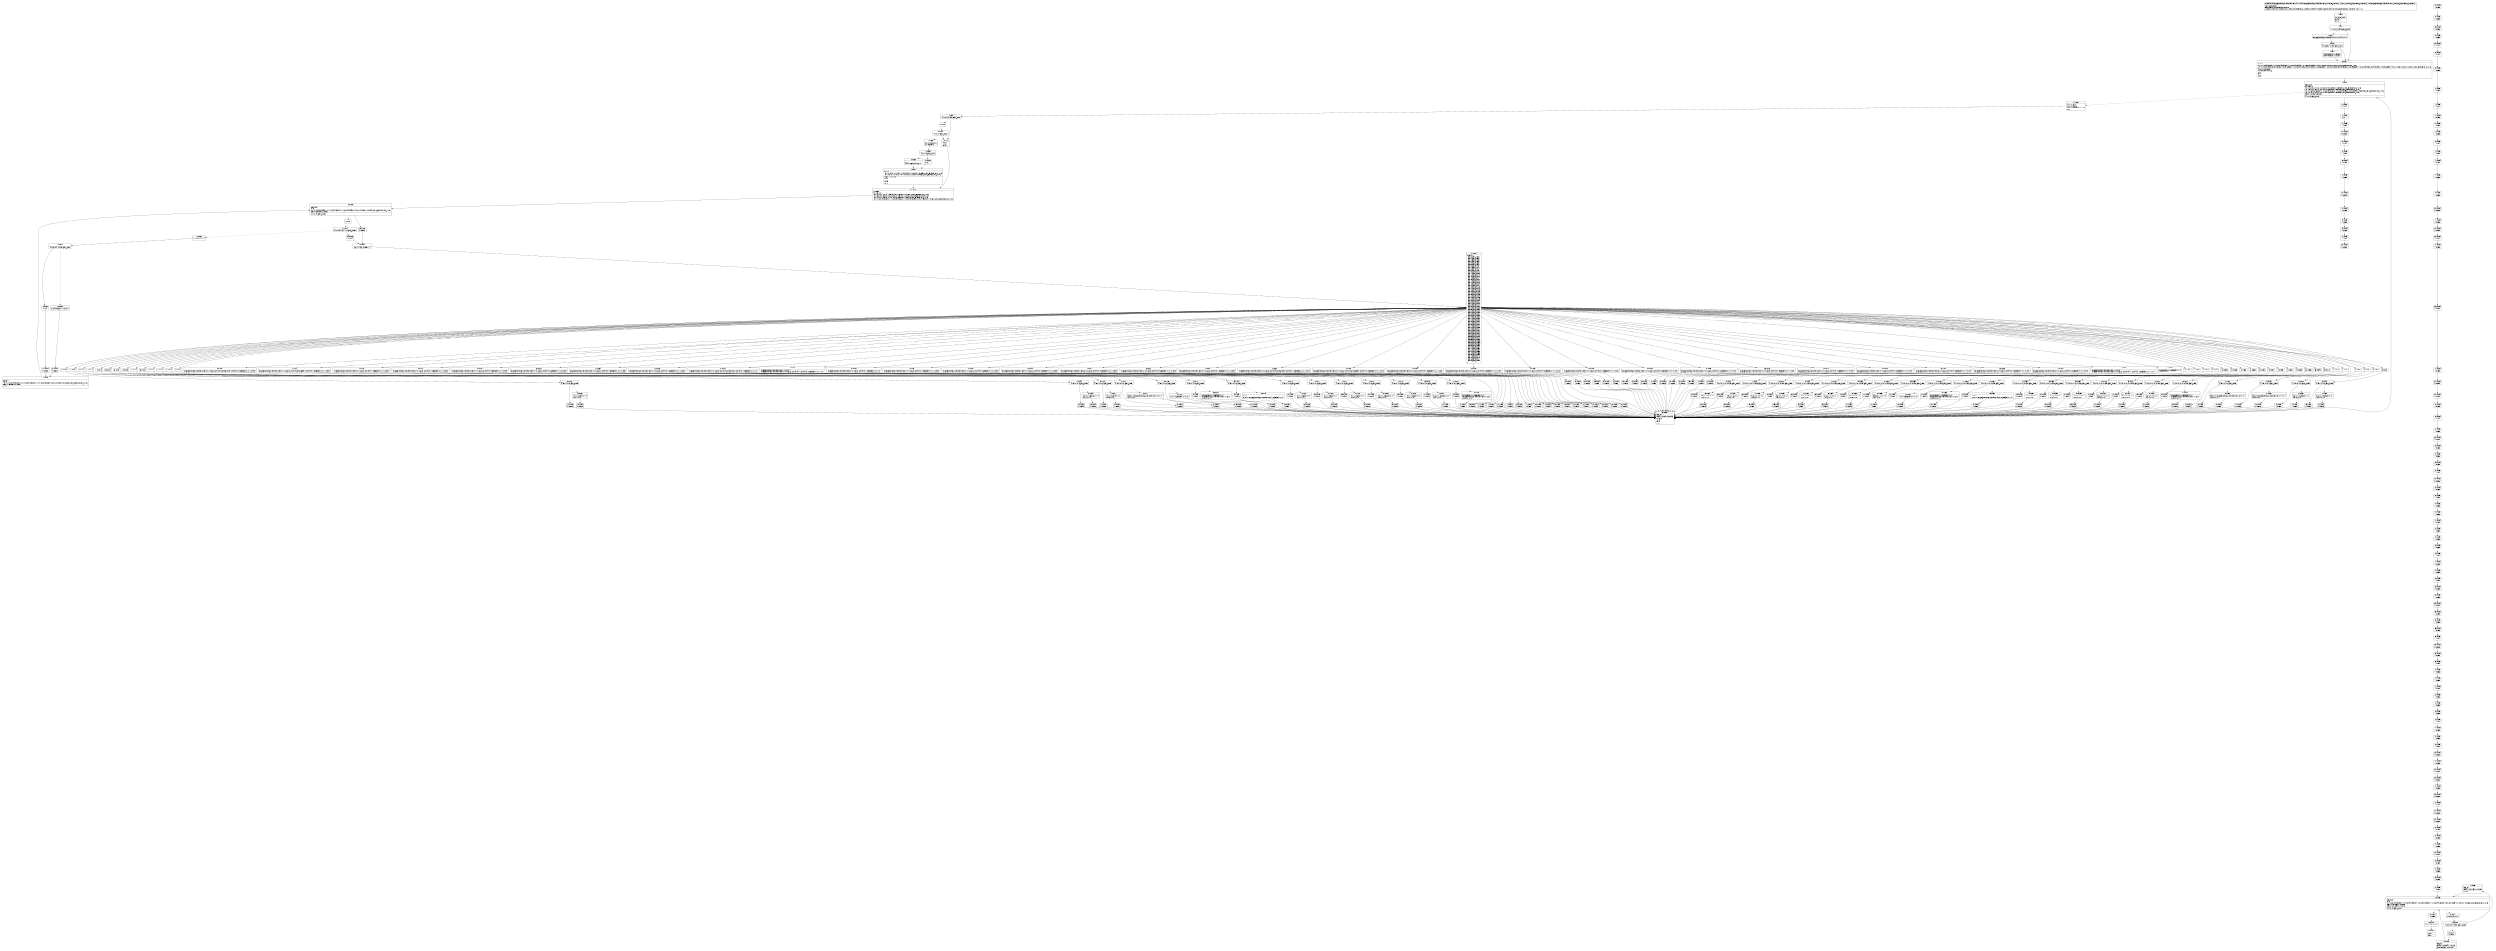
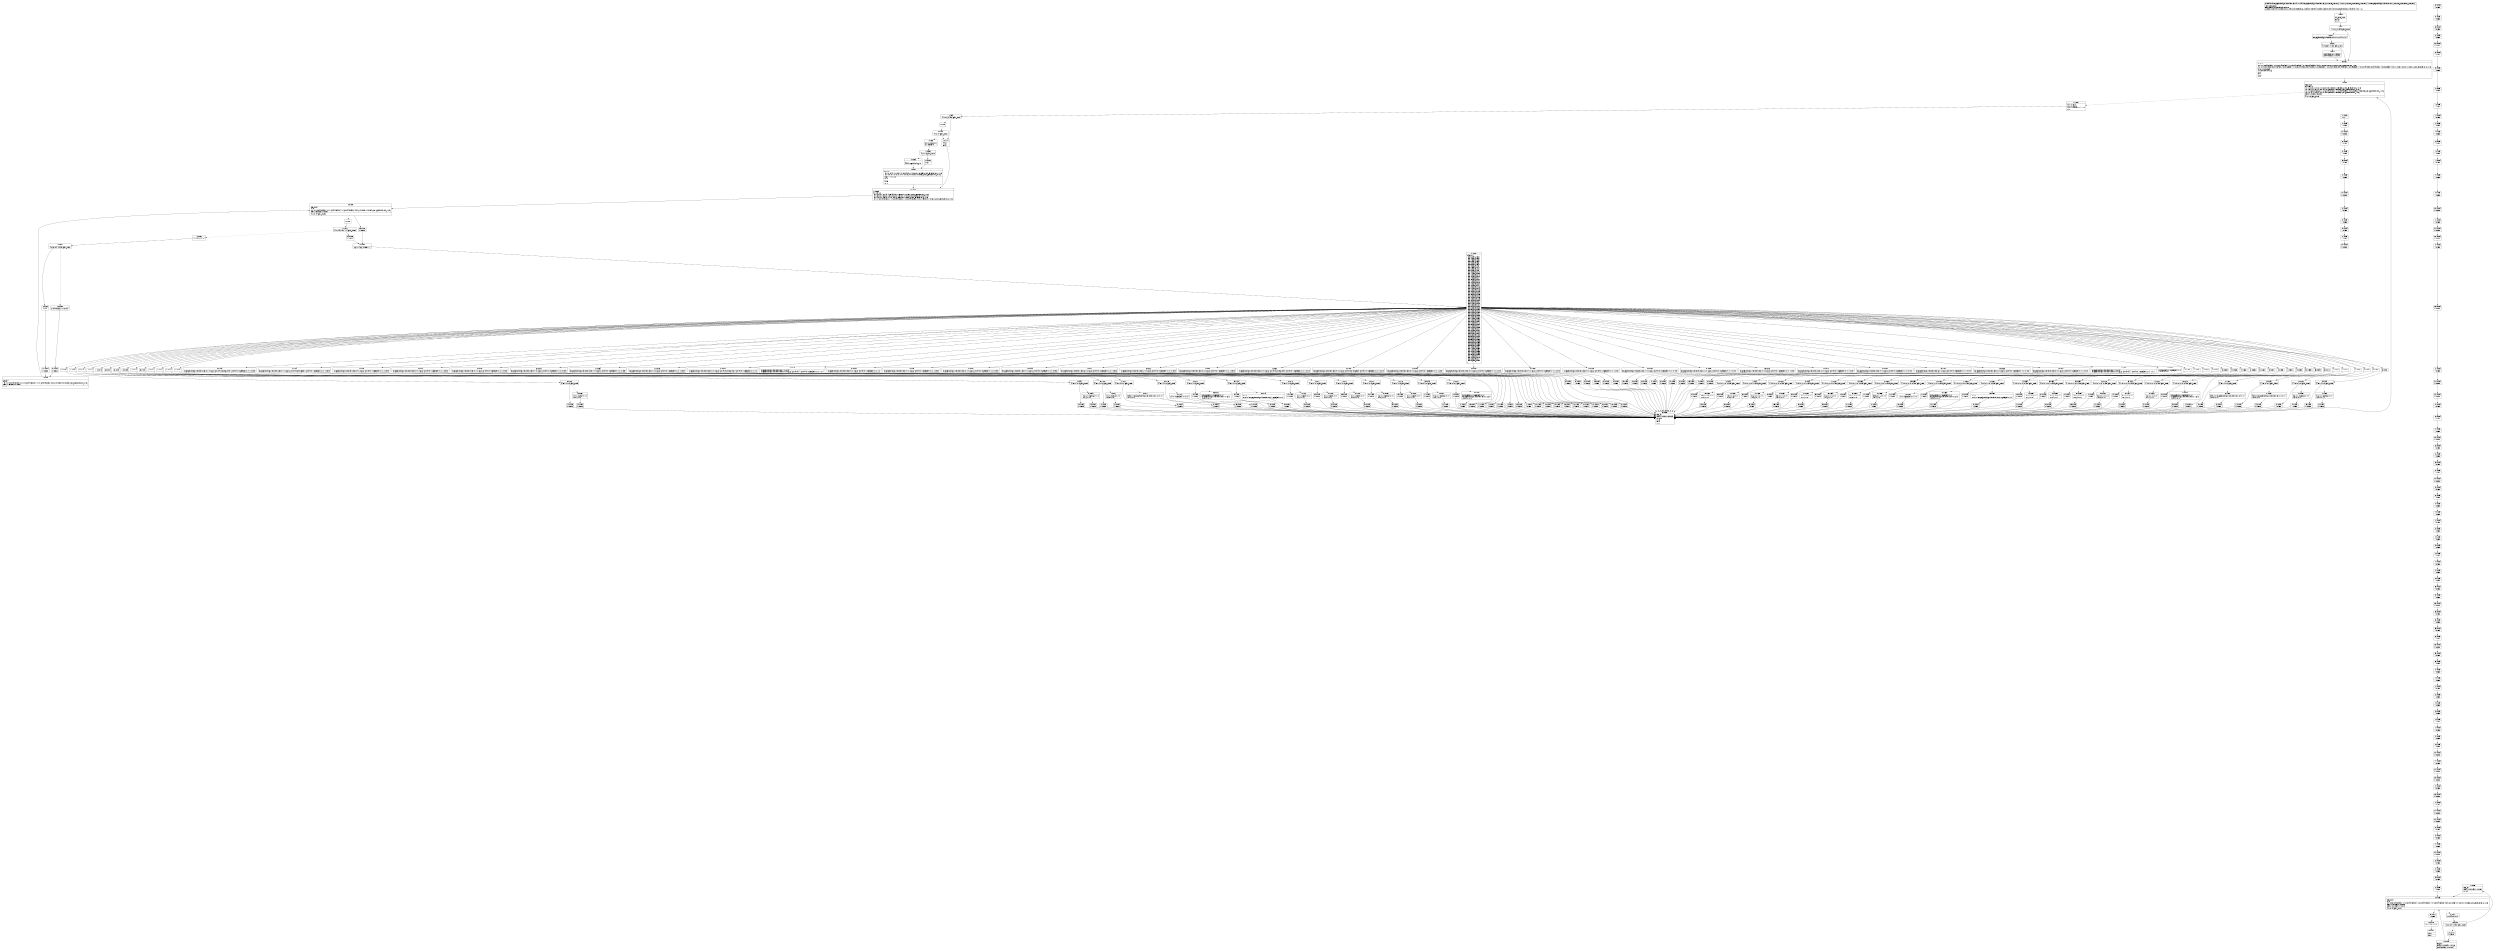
node "177: 0x068b": removed
node "280: 0x009b": removed
